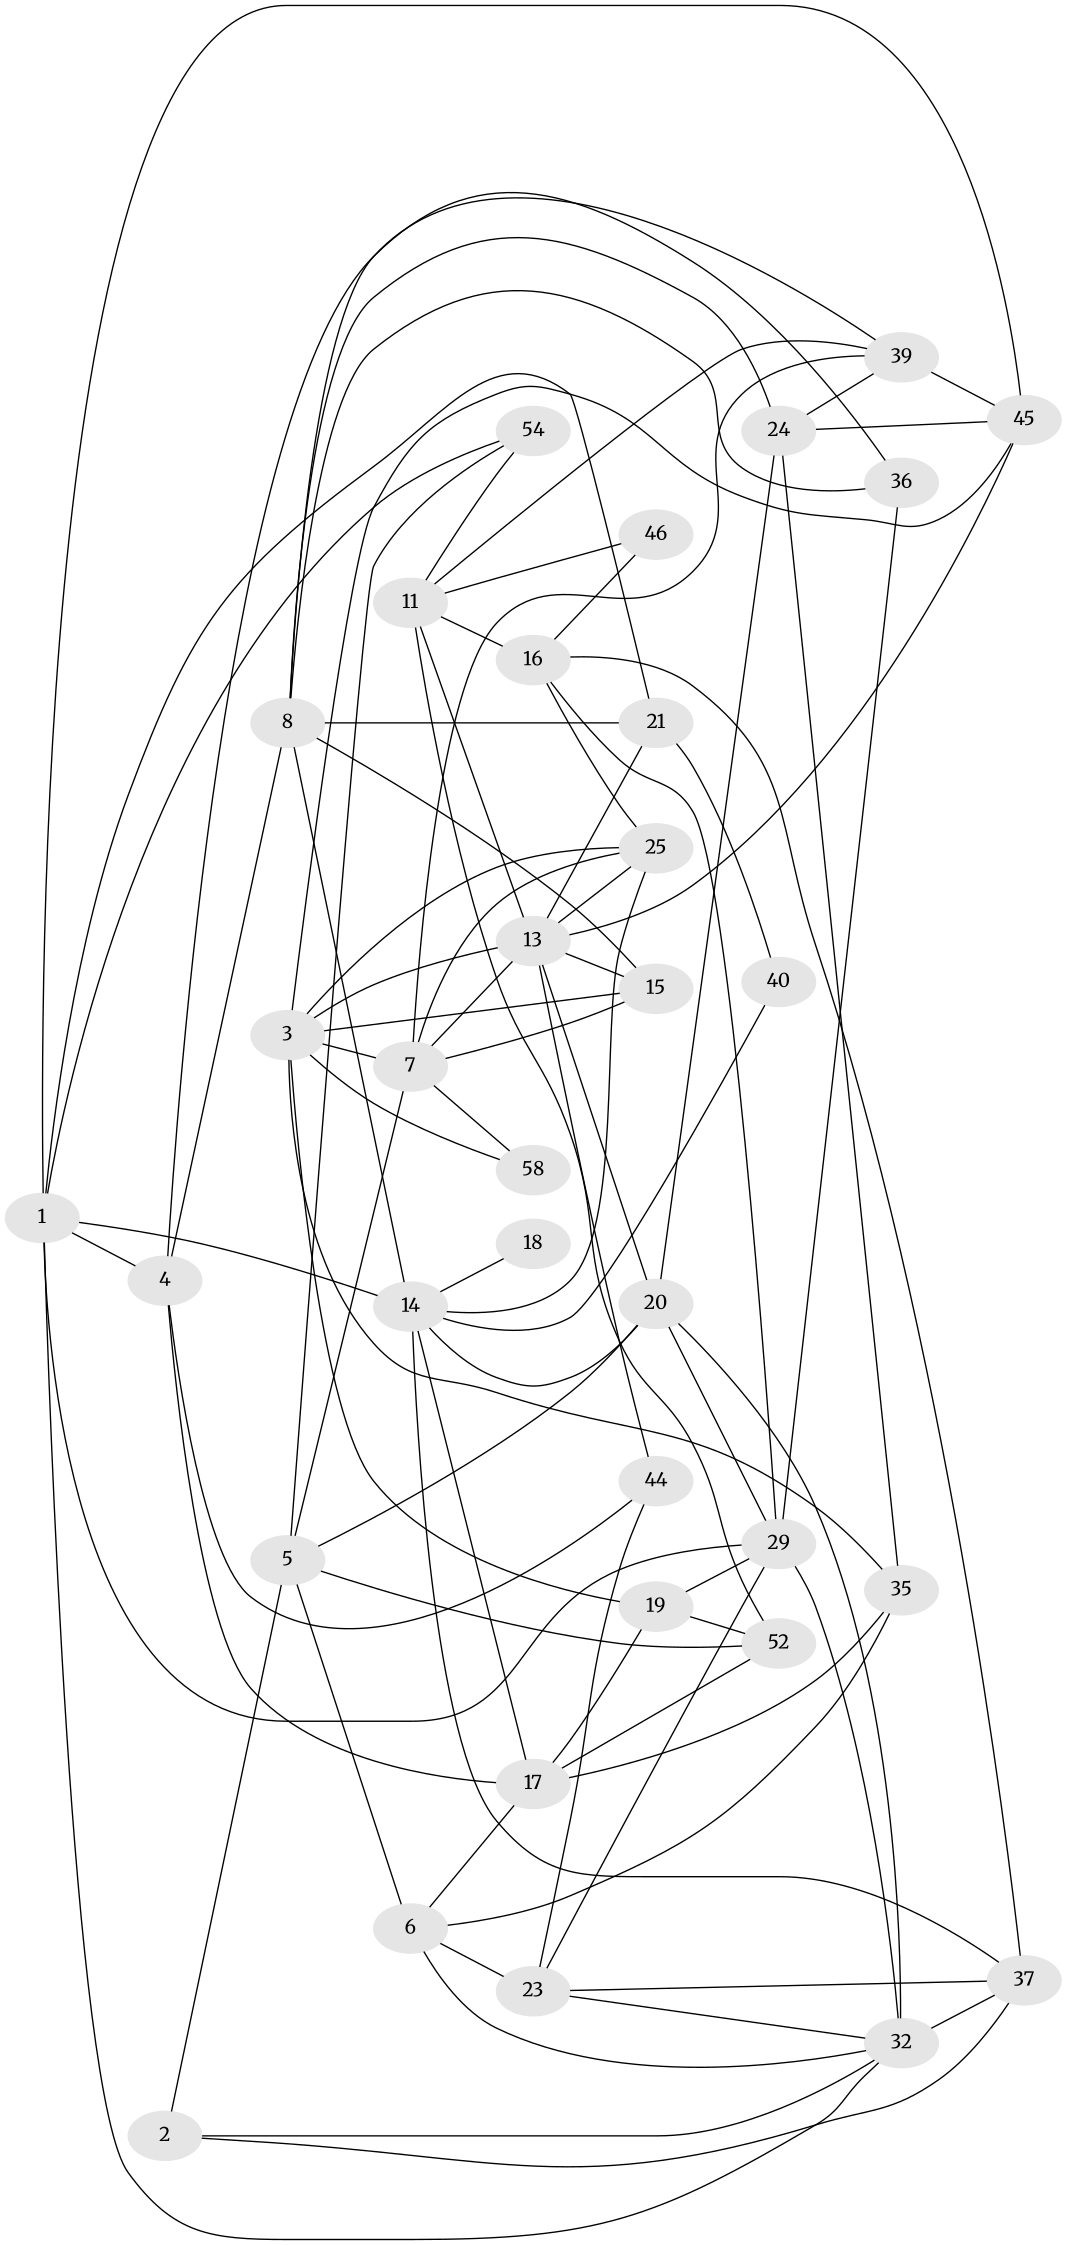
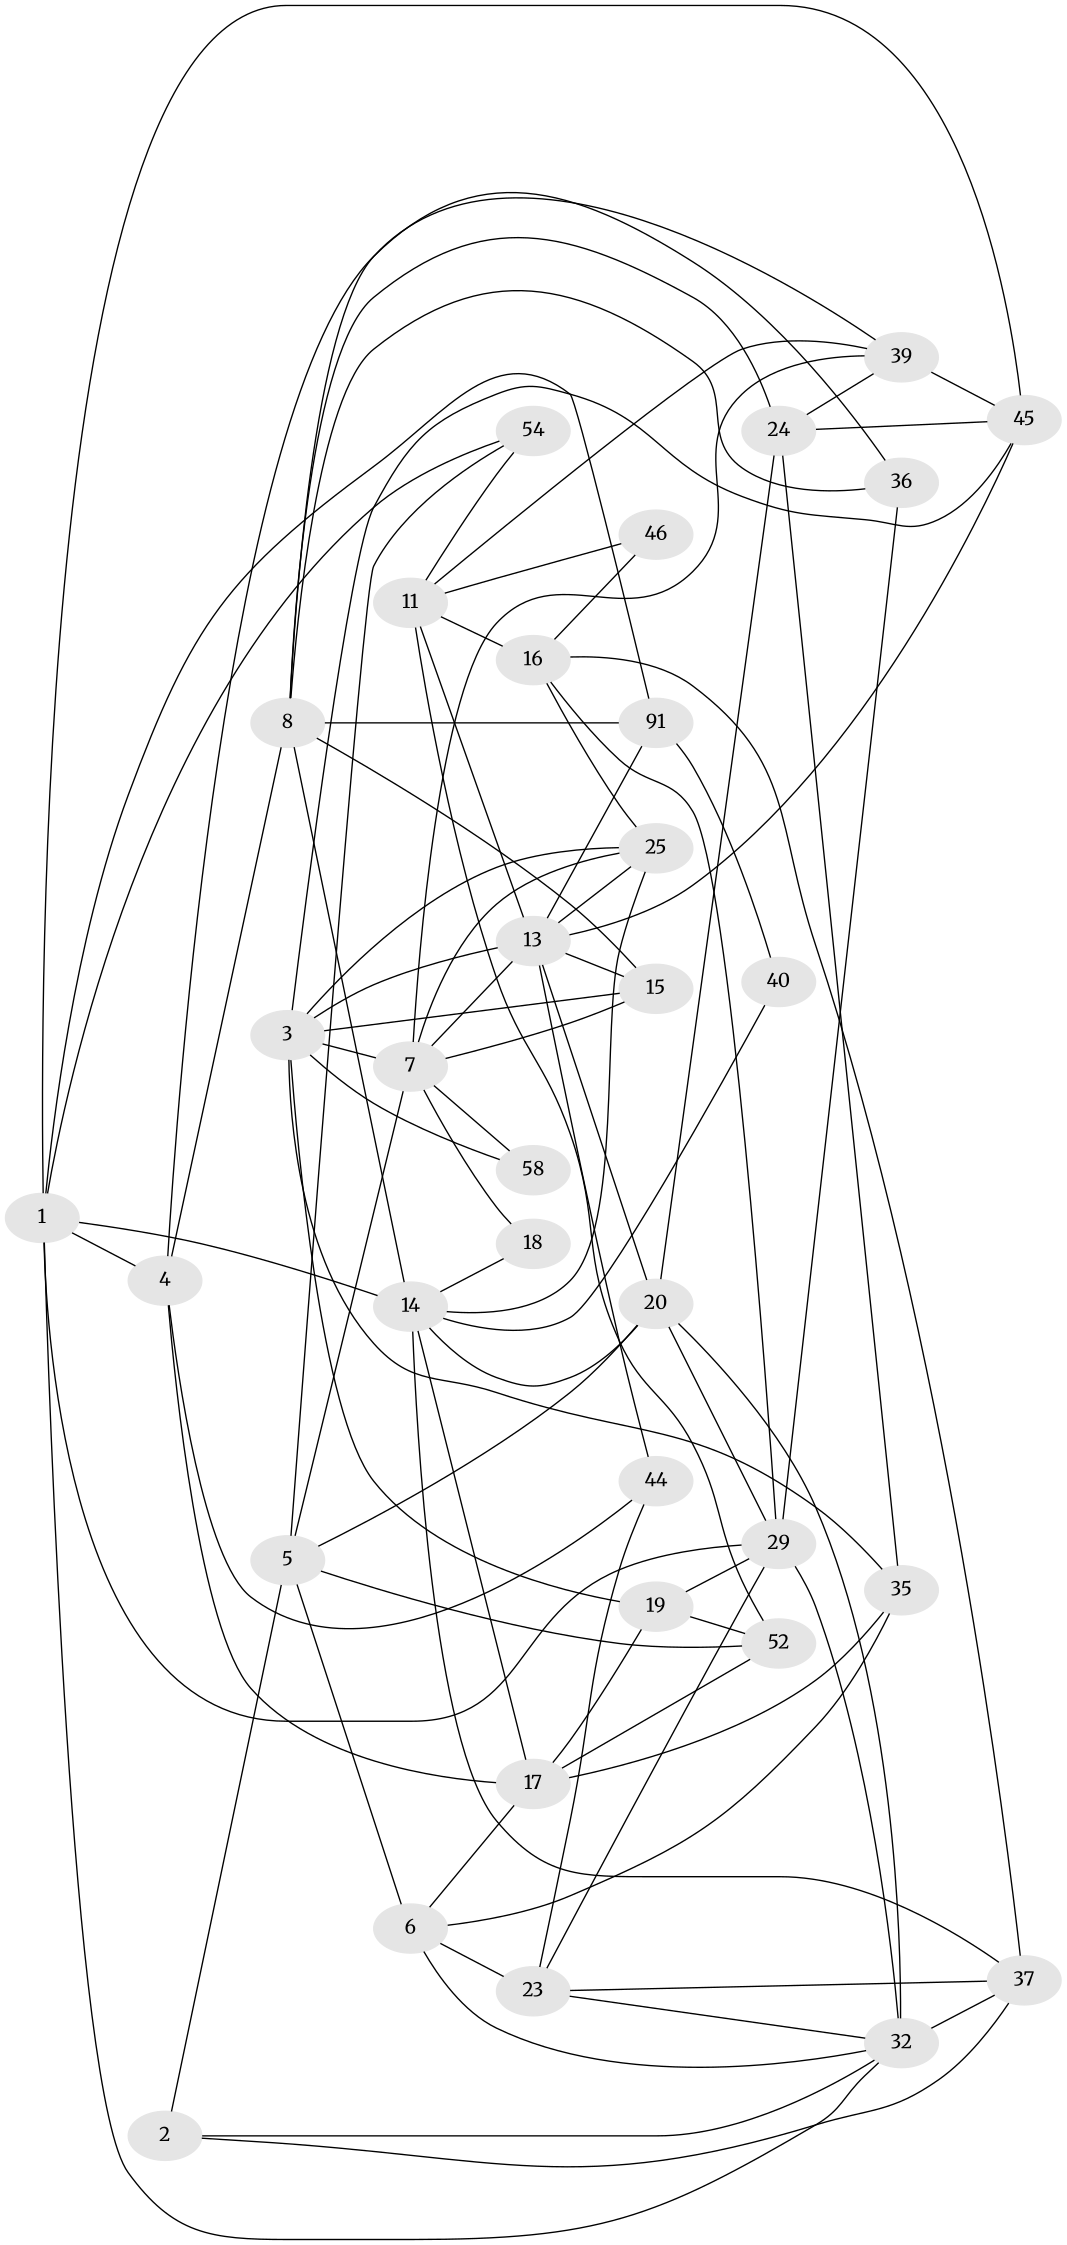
node "21": label "21" -> "91"
edge "7" -- "18": added
